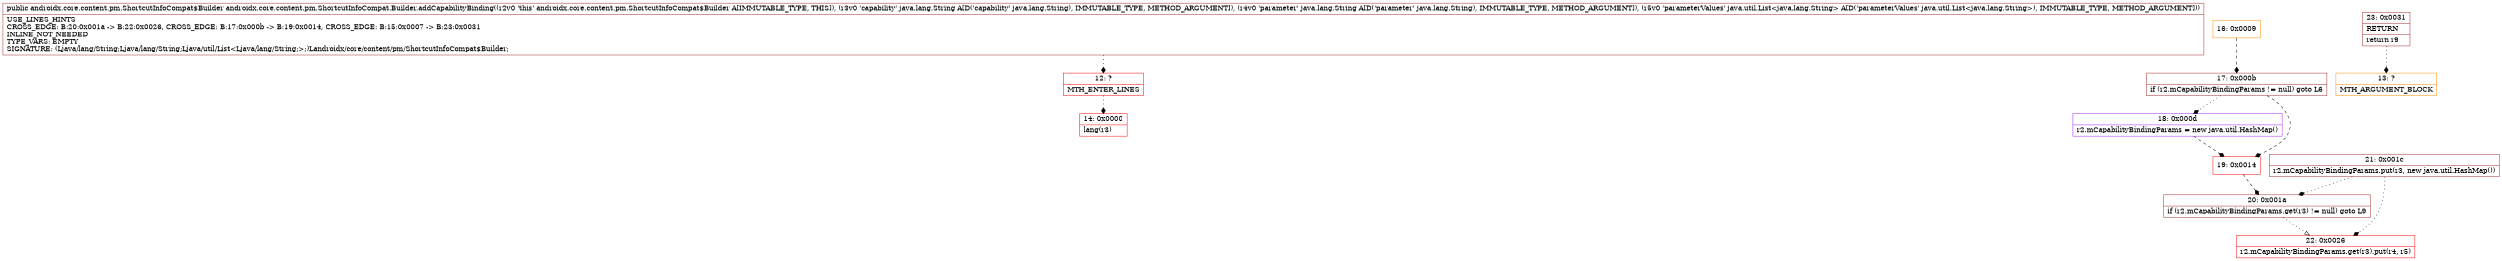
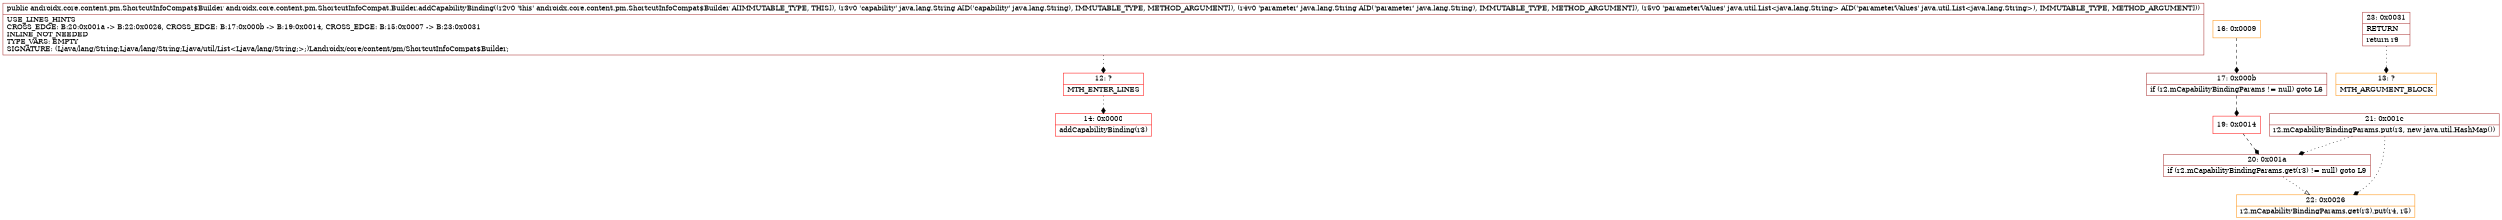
node "18: 0x000d": removed
node "14: 0x0000": text "lang(r3)" -> "addCapabilityBinding(r3)"
node "22: 0x0026": color red -> darkorange
